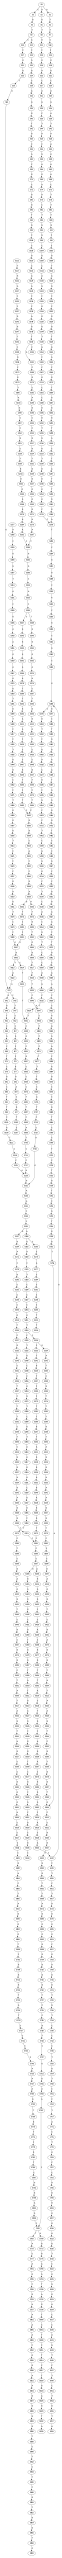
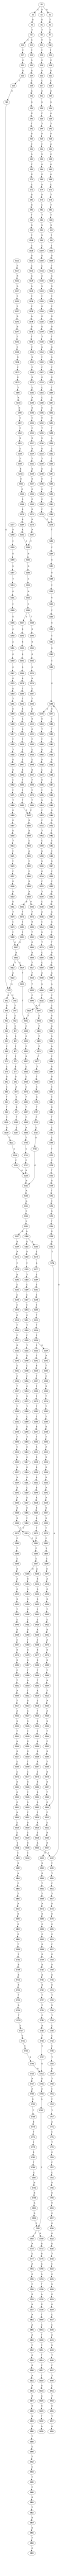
edge "S150" -> "S161": now "S155" -> "S161"
edge "S218" -> "S226": now "S219" -> "S226"
edge "S749" -> "S753": now "S749" -> "S751"
